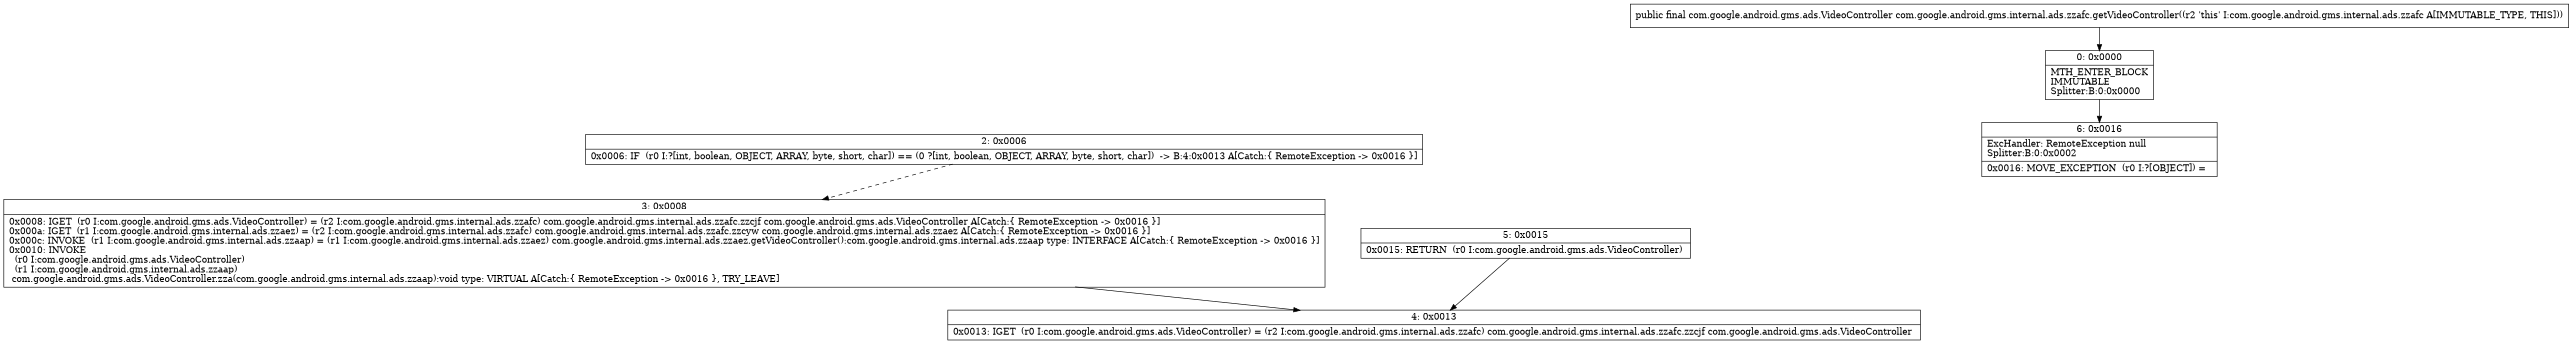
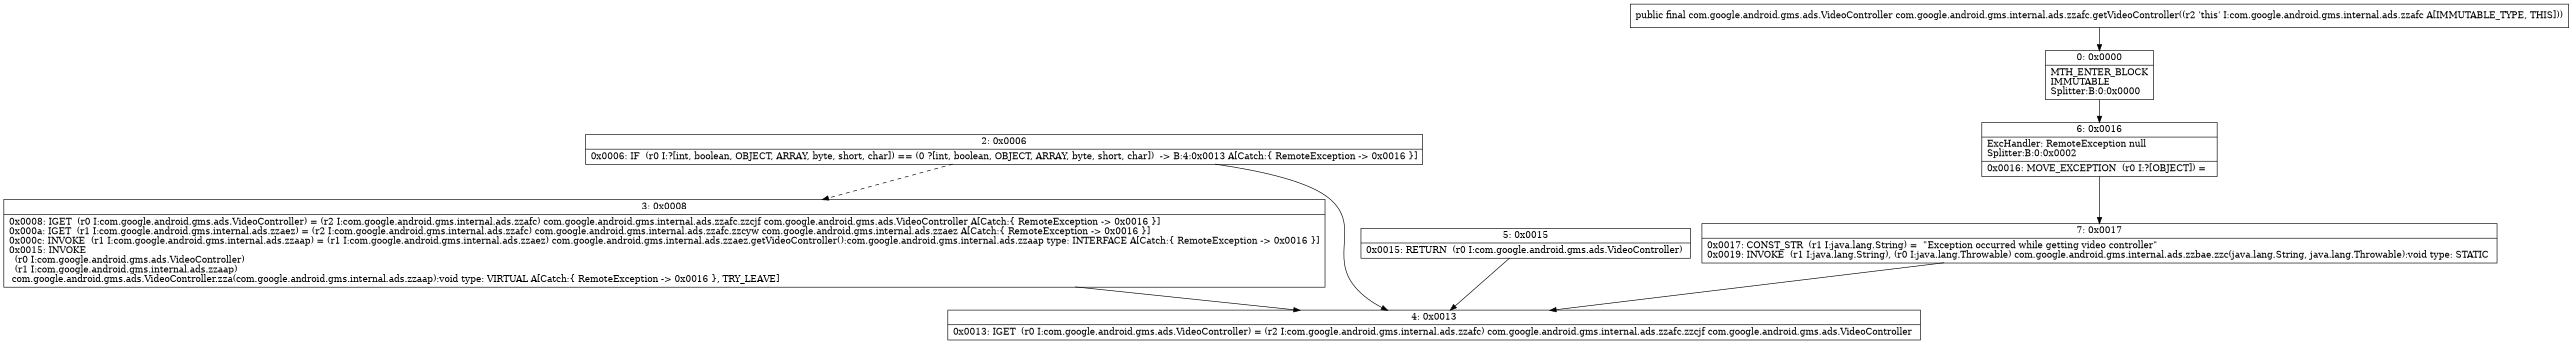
edge "2: 0x0006" -> "4: 0x0013": added
node "7: 0x0017": added
node "3: 0x0008": text "0x0010: INVOKE" -> "0x0015: INVOKE"
